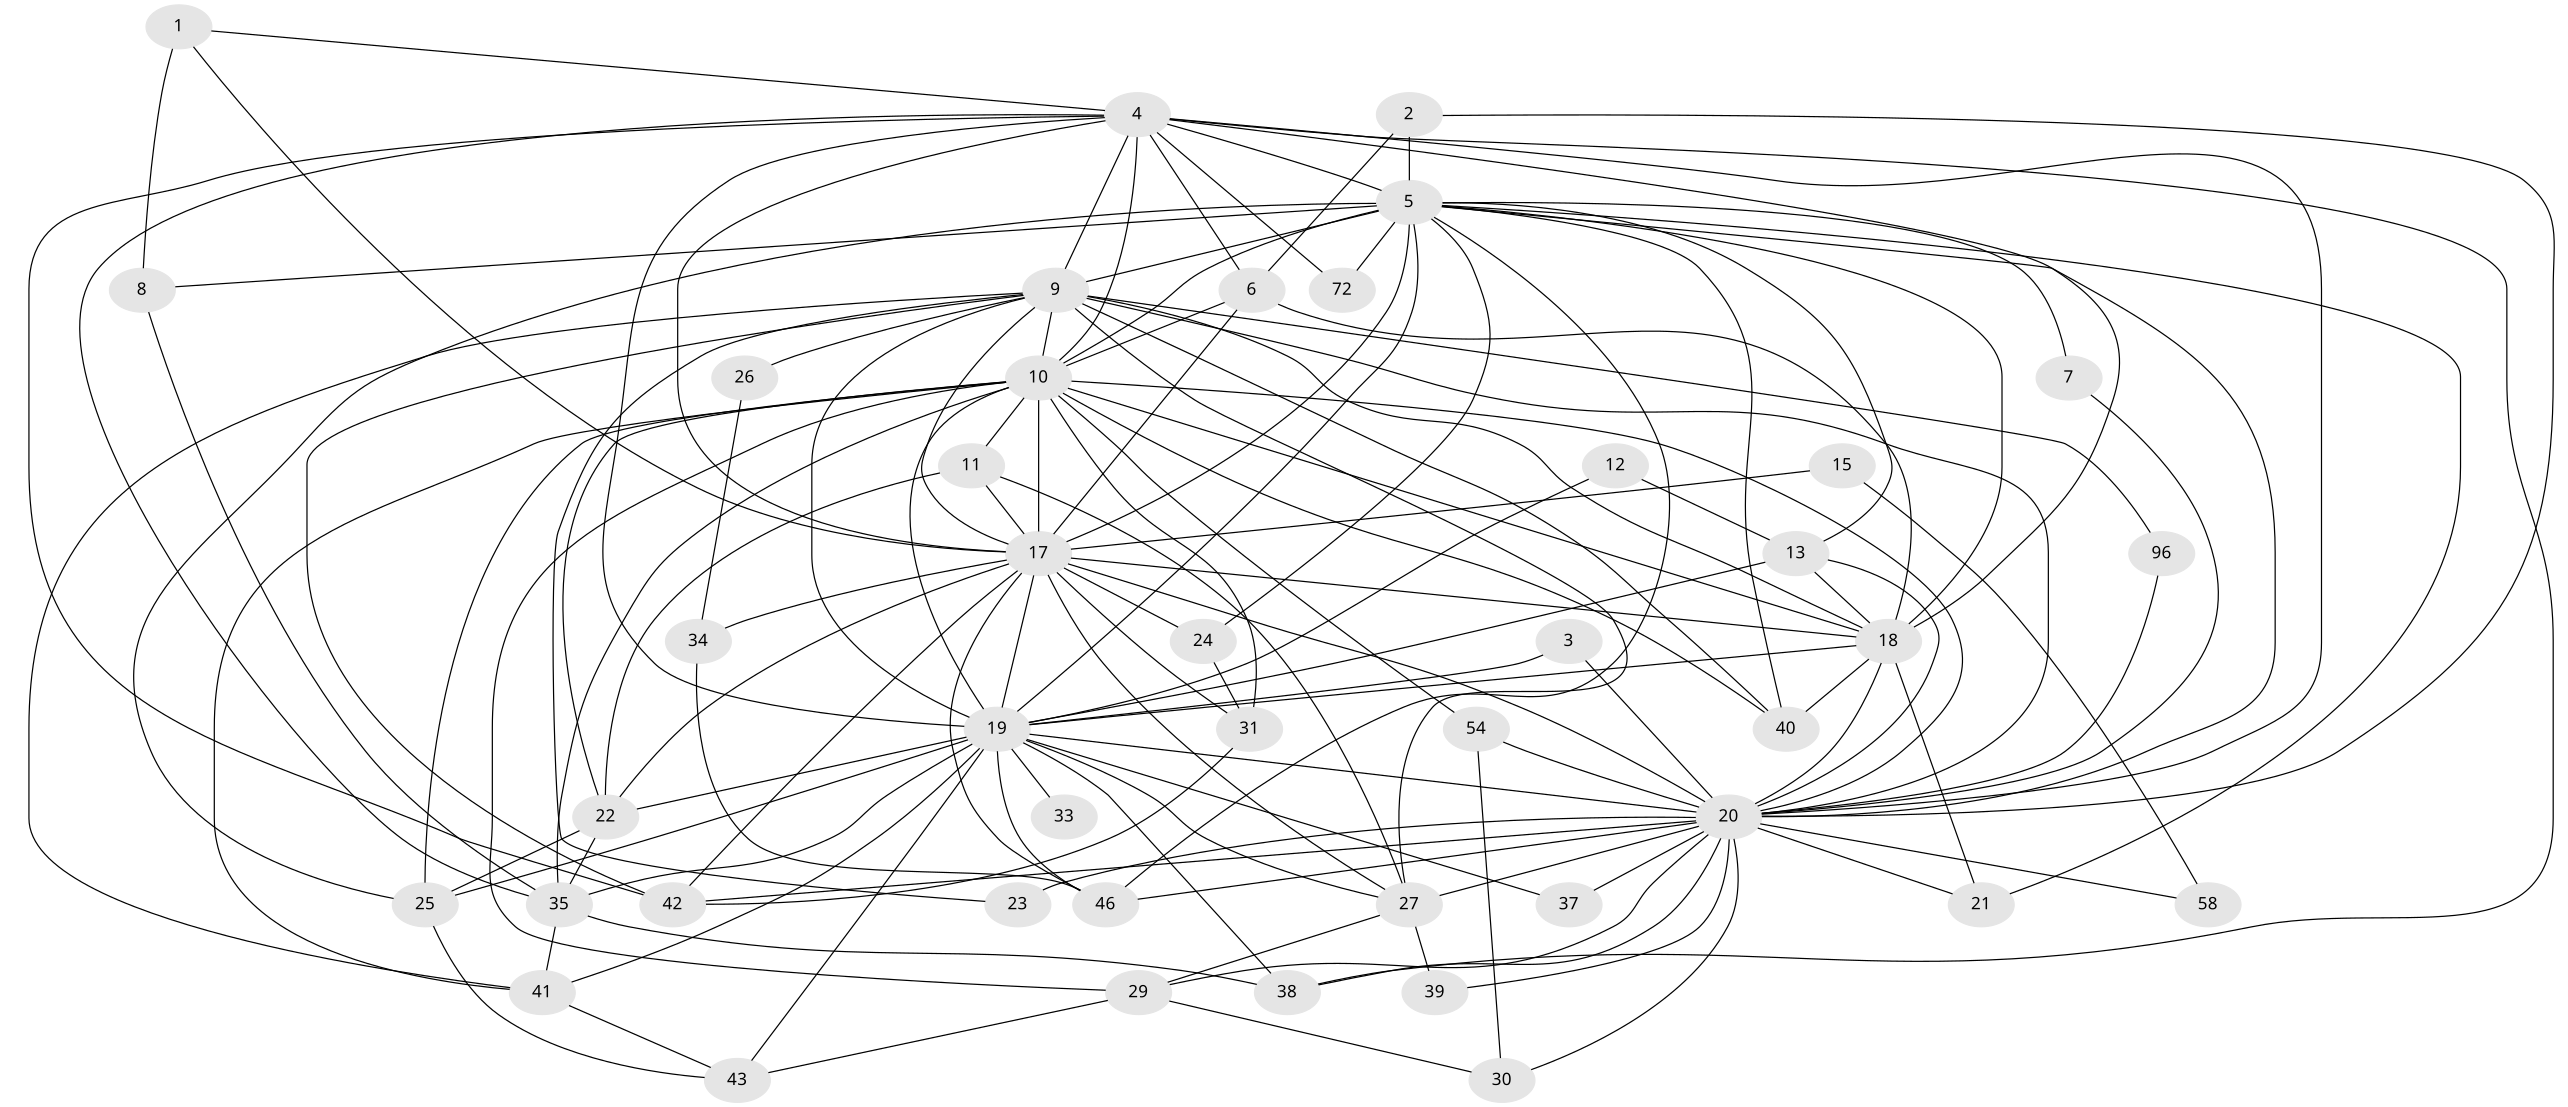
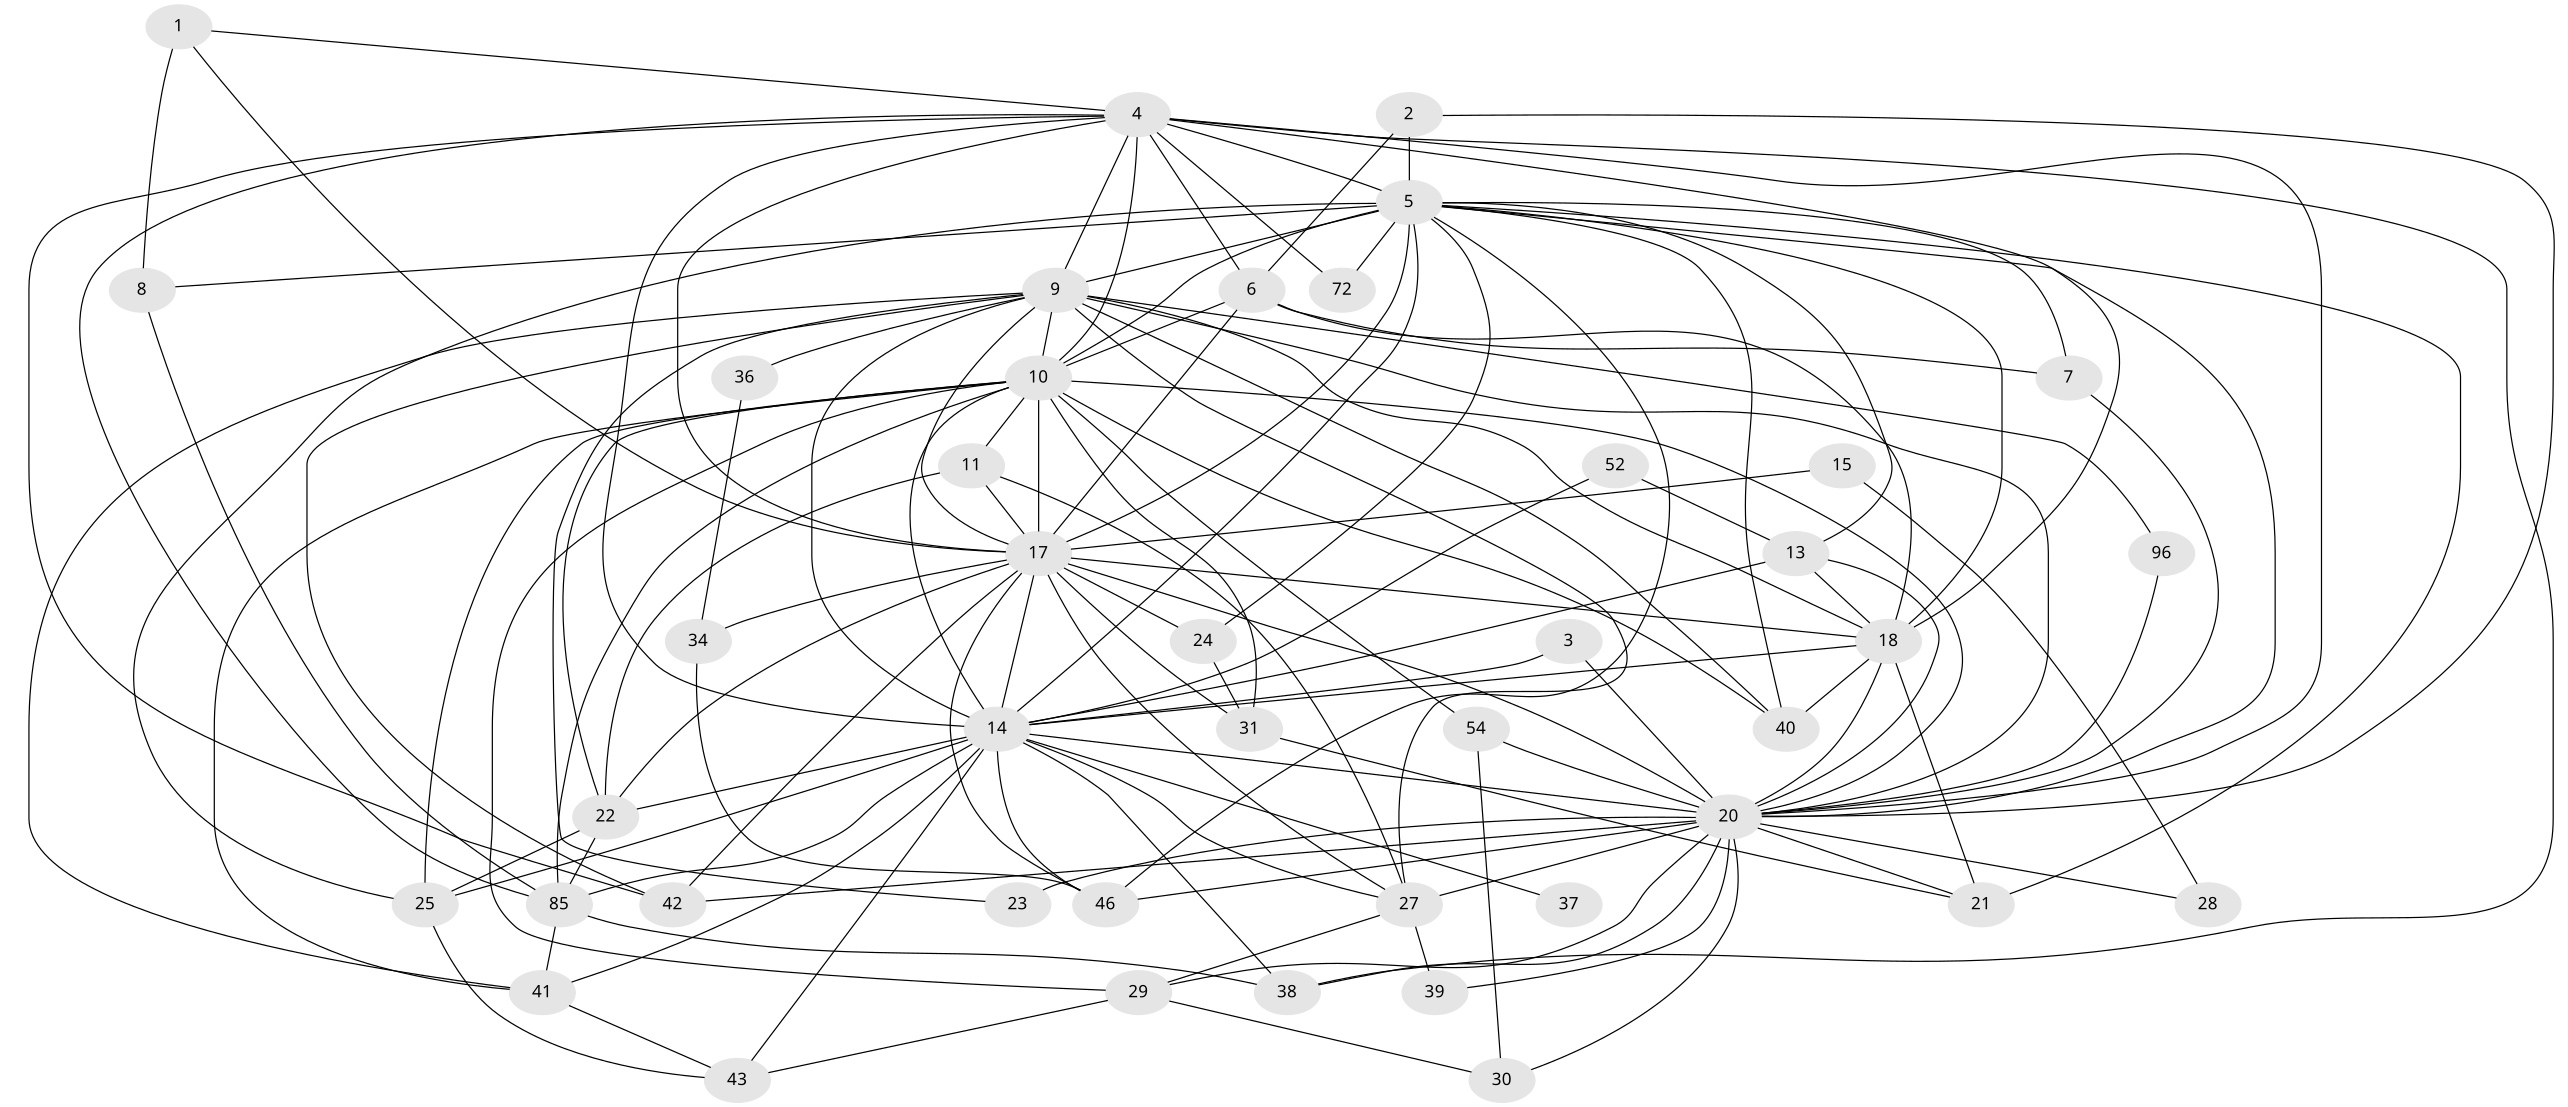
edge "6" -- "7": added
node "26": label "26" -> "36"
node "12": label "12" -> "52"
edge "10" -- "18": removed
node "19": label "19" -> "14"
node "33": removed
edge "31" -- "42": now "31" -- "21"
edge "20" -- "37": removed
node "35": label "35" -> "85"
node "58": label "58" -> "28"
